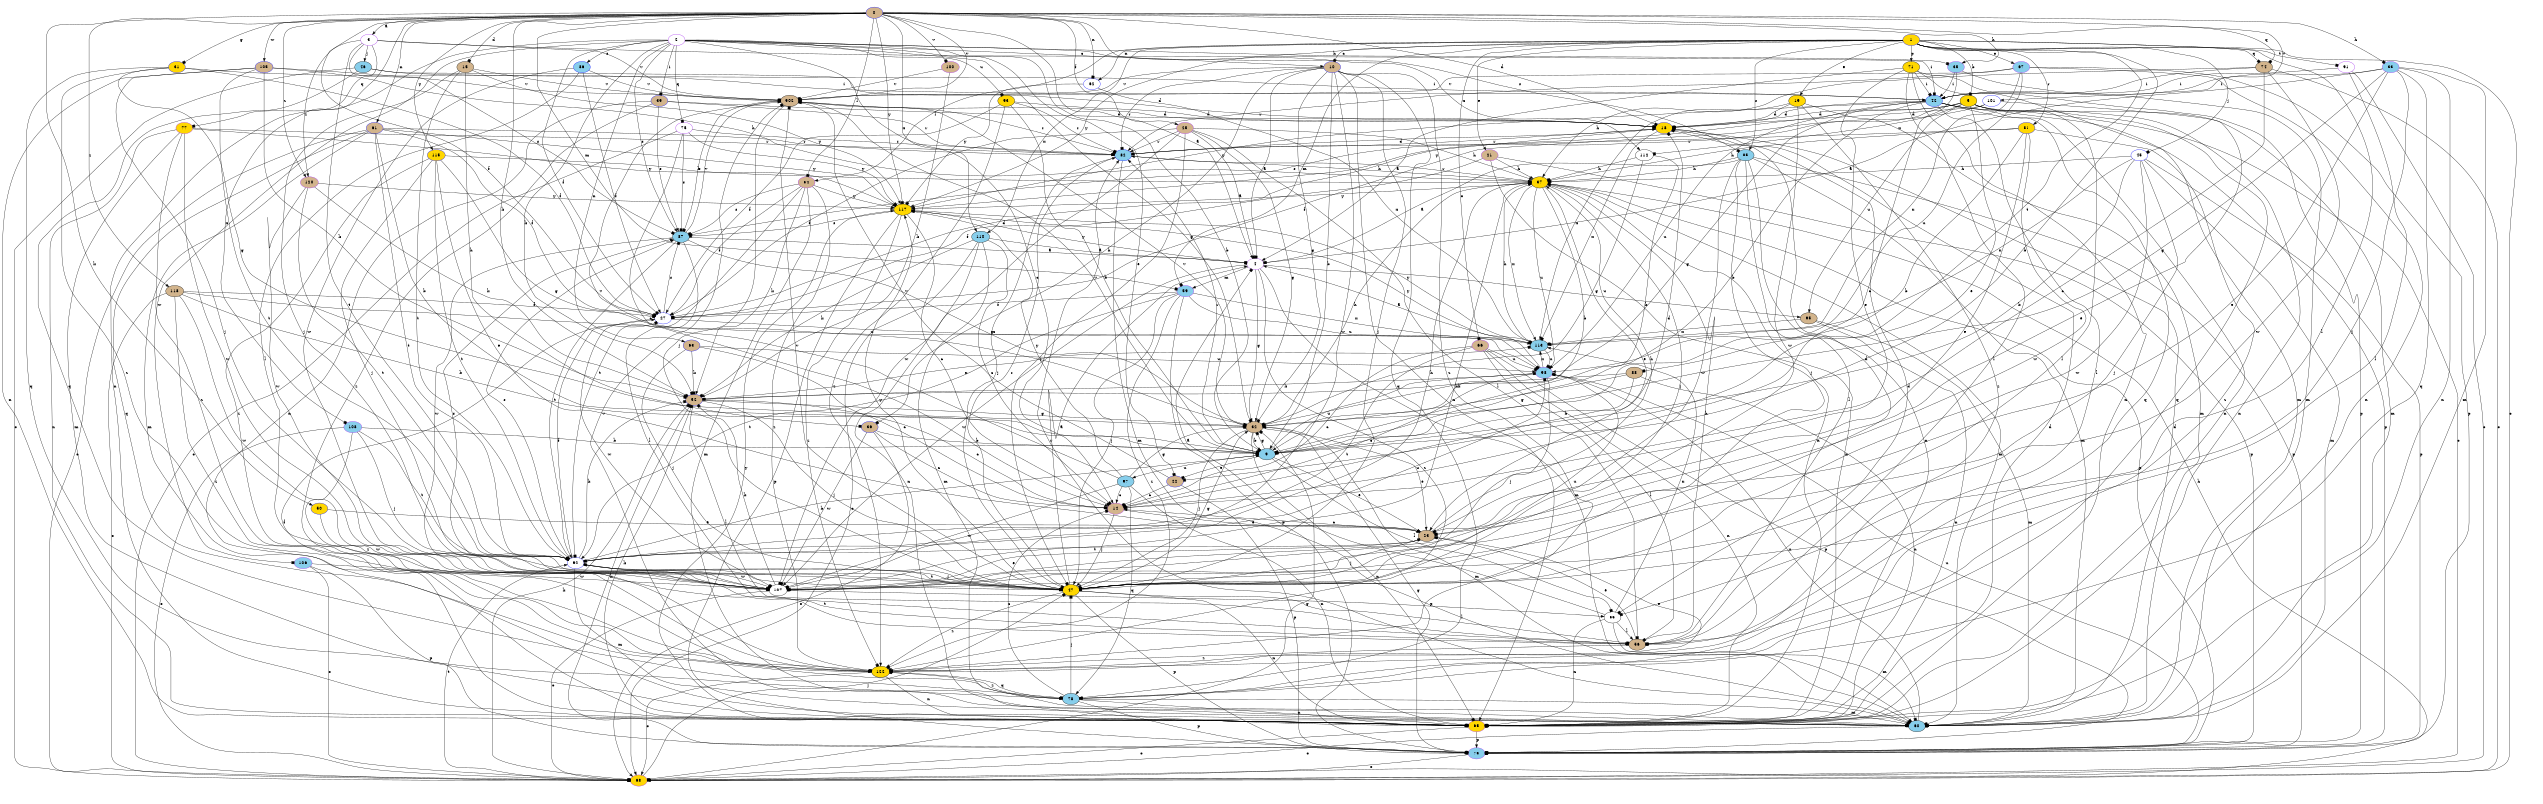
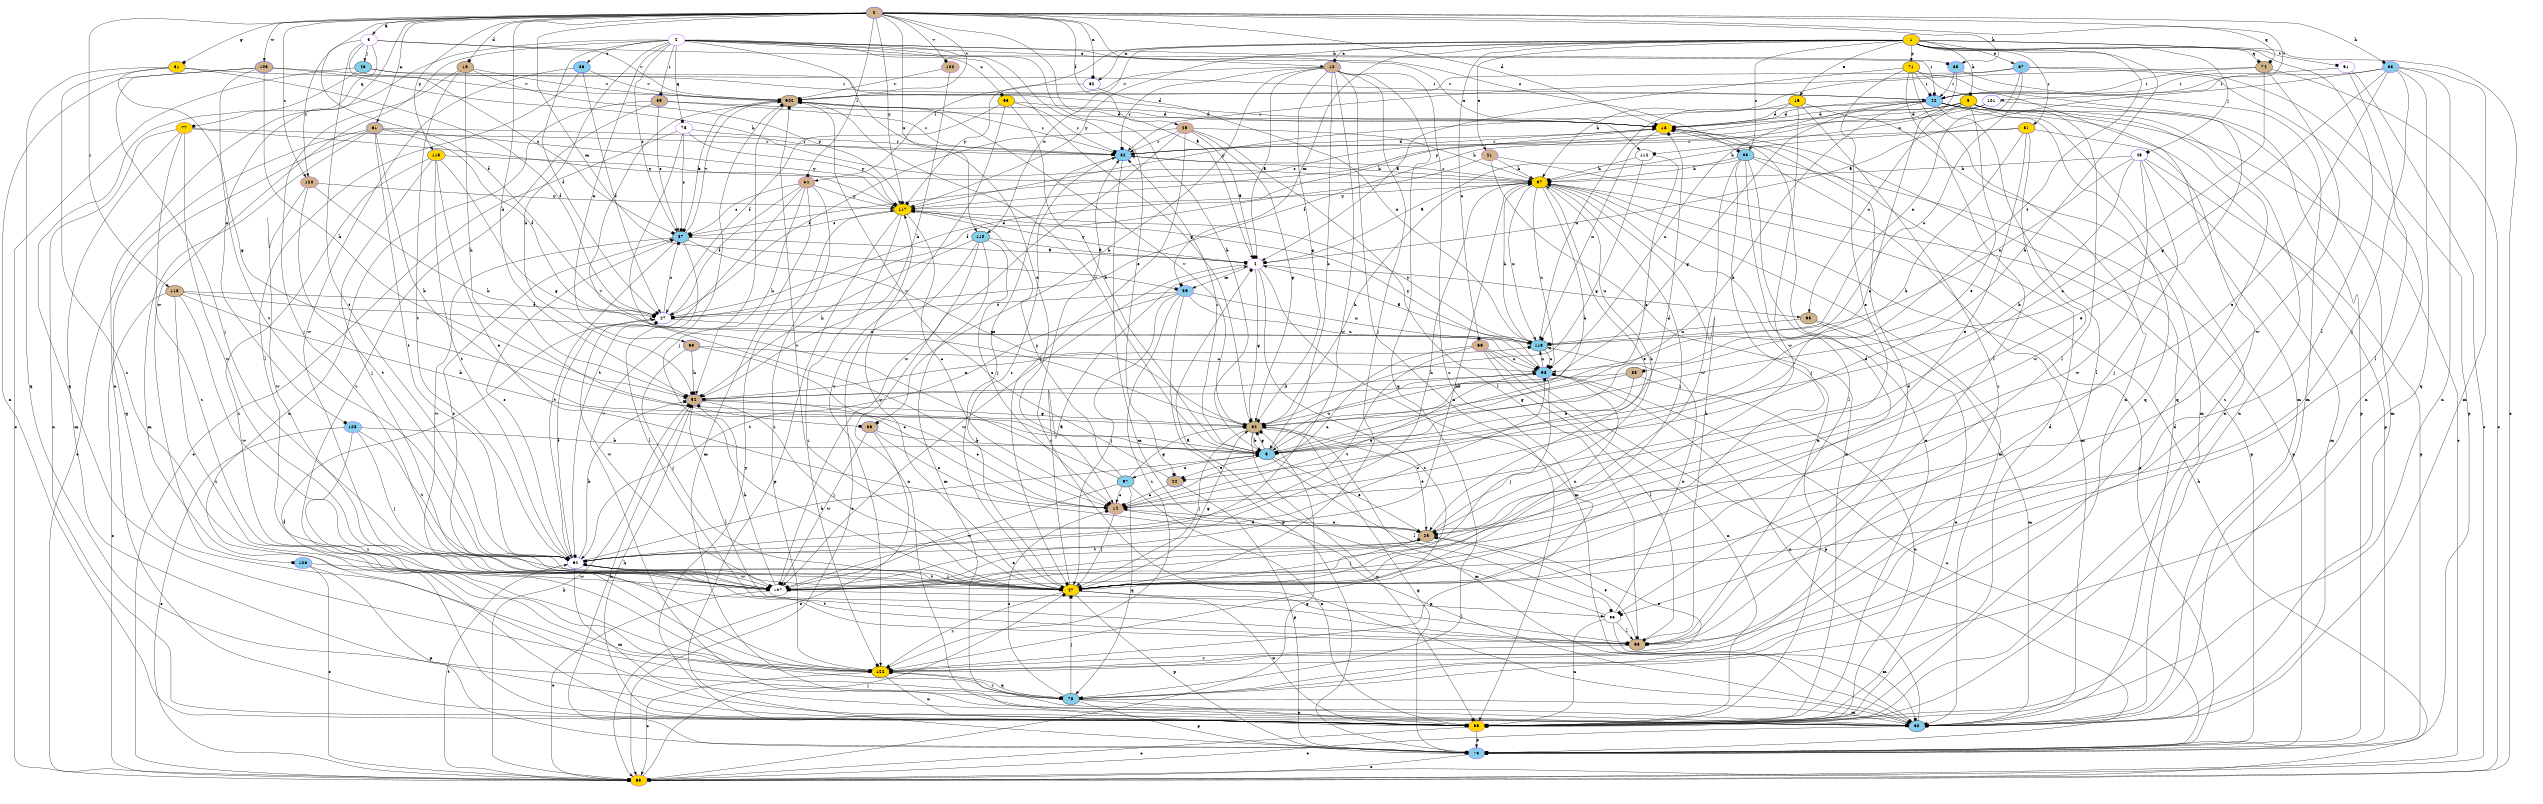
node "50": removed
